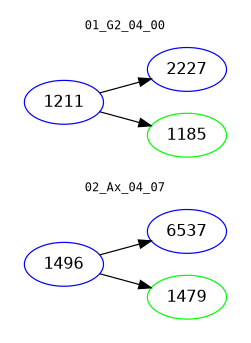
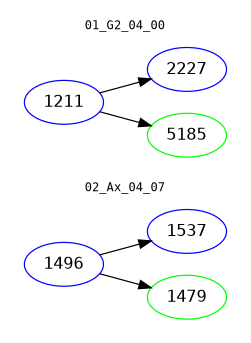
node "1185": label "1185" -> "5185"
node "6537": label "6537" -> "1537"
